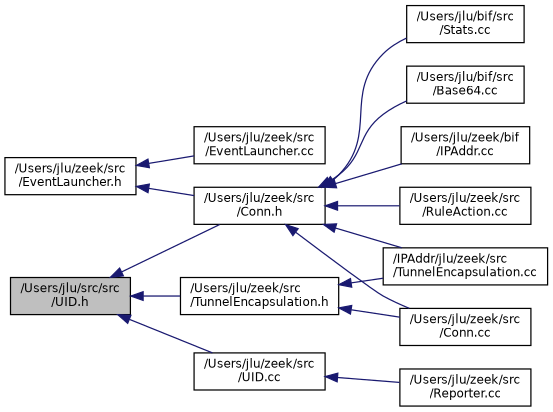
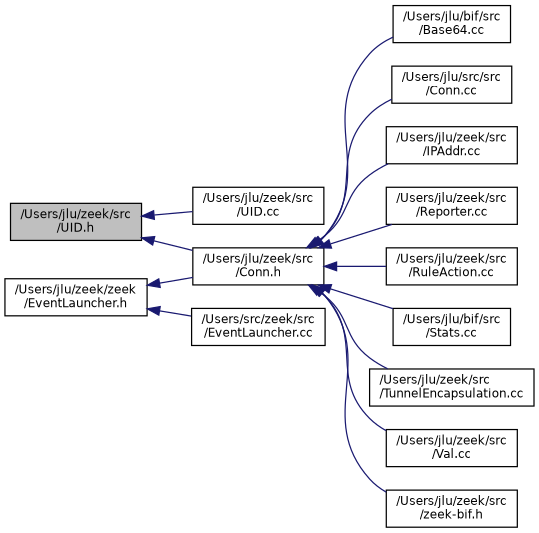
node "/Users/jlu/zeek/src /EventLauncher.cc": label "/Users/jlu/zeek/src /EventLauncher.cc" -> "/Users/src/zeek/src /EventLauncher.cc"
node "/Users/jlu/zeek/bif /IPAddr.cc": label "/Users/jlu/zeek/bif /IPAddr.cc" -> "/Users/jlu/zeek/src /IPAddr.cc"
node "/Users/jlu/zeek/src /EventLauncher.h": label "/Users/jlu/zeek/src /EventLauncher.h" -> "/Users/jlu/zeek/zeek /EventLauncher.h"
node "/IPAddr/jlu/zeek/src /TunnelEncapsulation.cc": label "/IPAddr/jlu/zeek/src /TunnelEncapsulation.cc" -> "/Users/jlu/zeek/src /TunnelEncapsulation.cc"
node "/Users/jlu/src/src /UID.h": label "/Users/jlu/src/src /UID.h" -> "/Users/jlu/zeek/src /UID.h"
node "/Users/jlu/zeek/src /TunnelEncapsulation.h": removed
node "/Users/jlu/zeek/src /Conn.cc": label "/Users/jlu/zeek/src /Conn.cc" -> "/Users/jlu/src/src /Conn.cc"
edge "/Users/jlu/zeek/src /Reporter.cc" -> "/Users/jlu/zeek/src /UID.cc": now "/Users/jlu/zeek/src /Reporter.cc" -> "/Users/jlu/zeek/src /Conn.h"
node "/Users/jlu/zeek/src /Val.cc": added
node "/Users/jlu/zeek/src /zeek-bif.h": added
